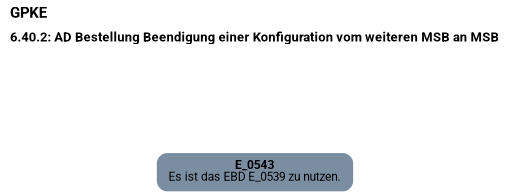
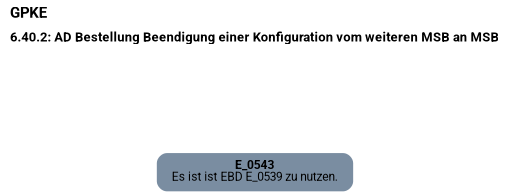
node "E_0543": text "Es ist das EBD E_0539 zu nutzen." -> "Es ist ist EBD E_0539 zu nutzen."
